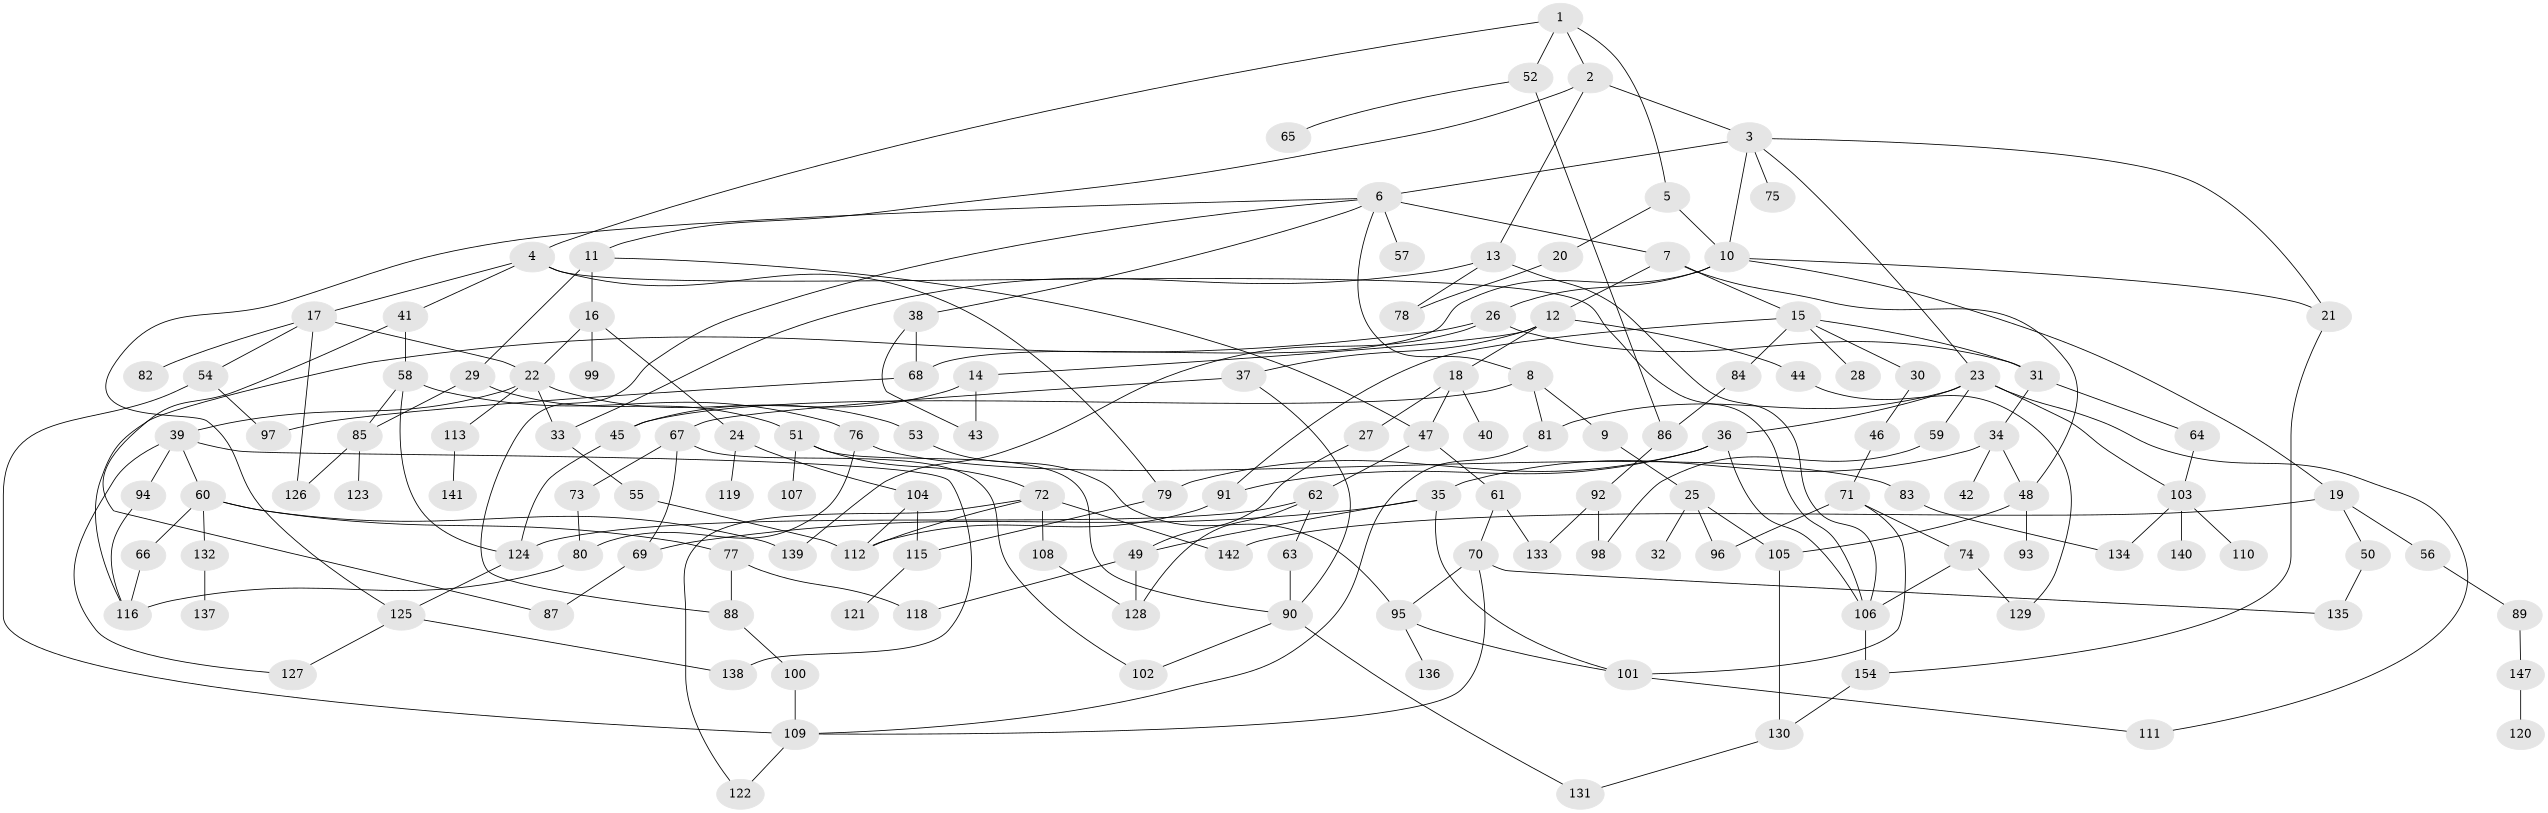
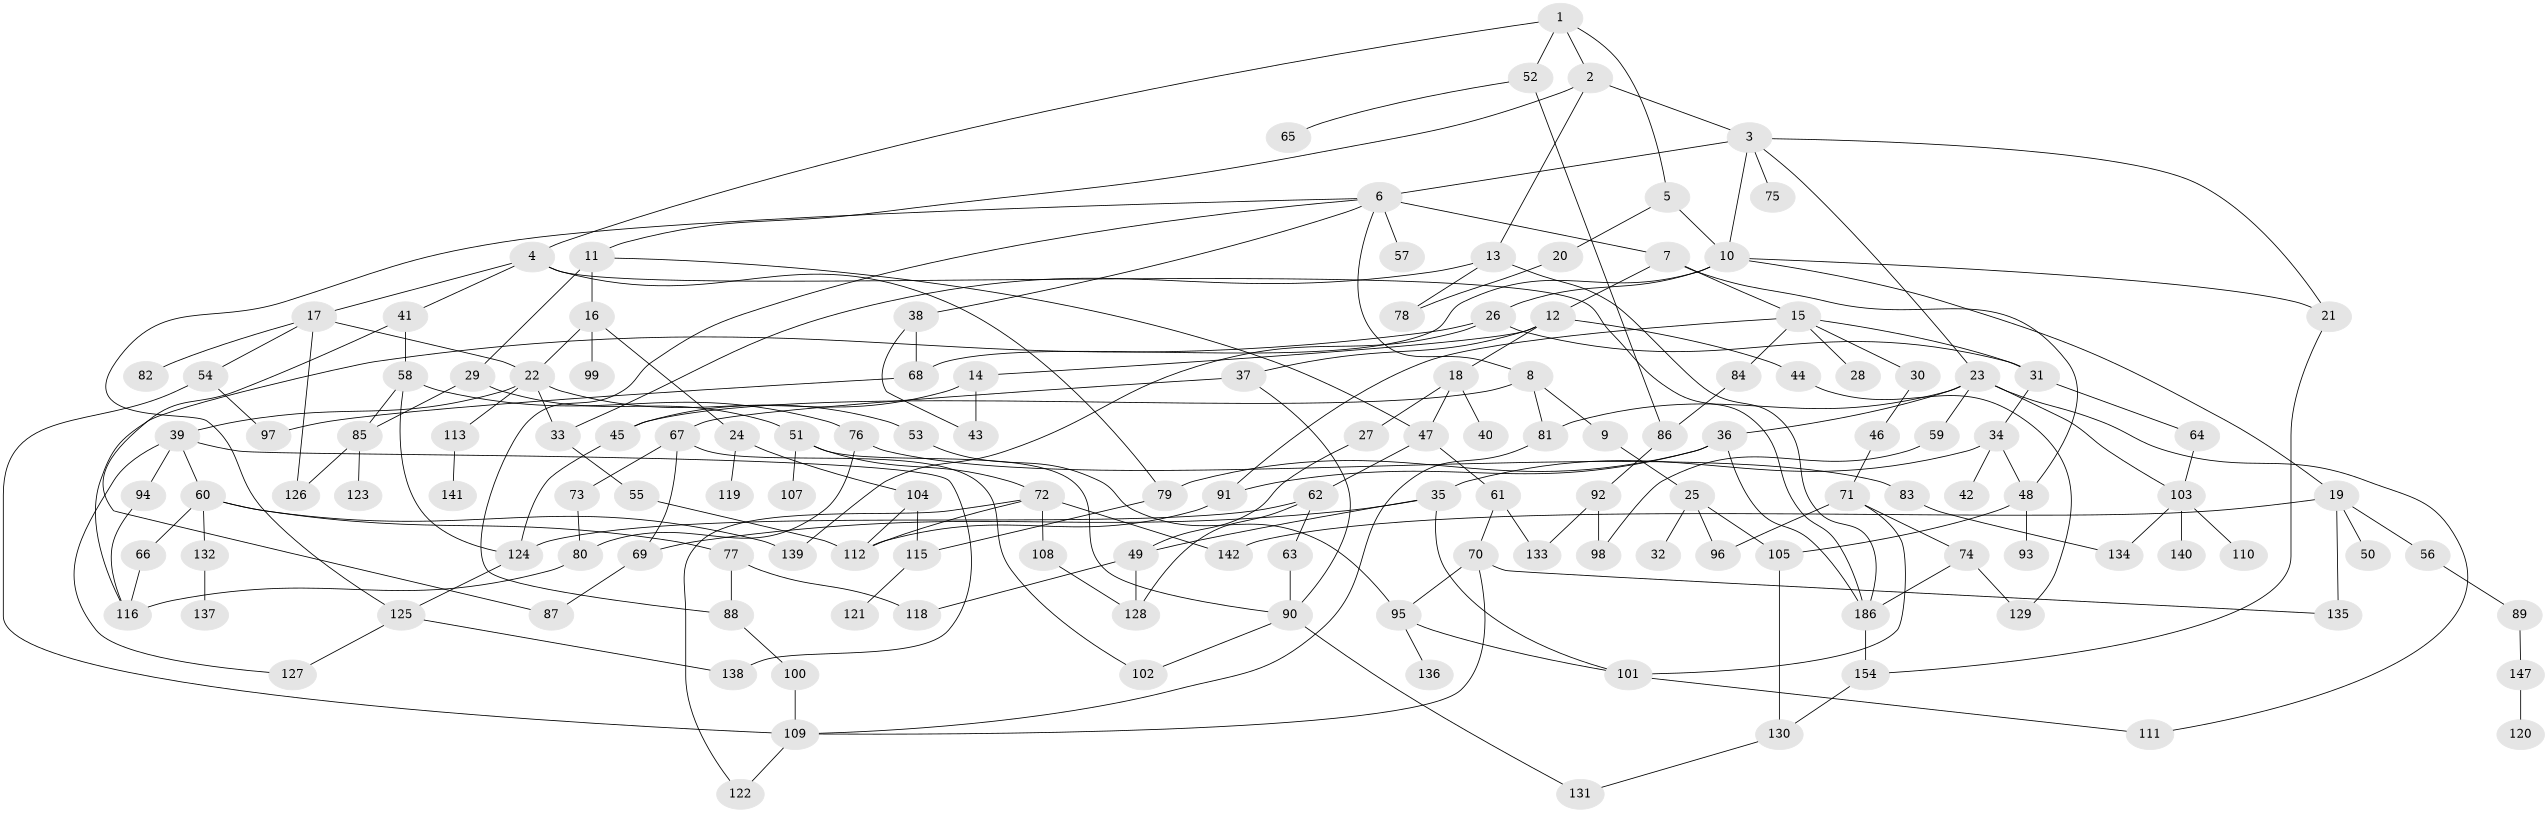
edge "50" -- "135": now "19" -- "135"
node "106": label "106" -> "186"
